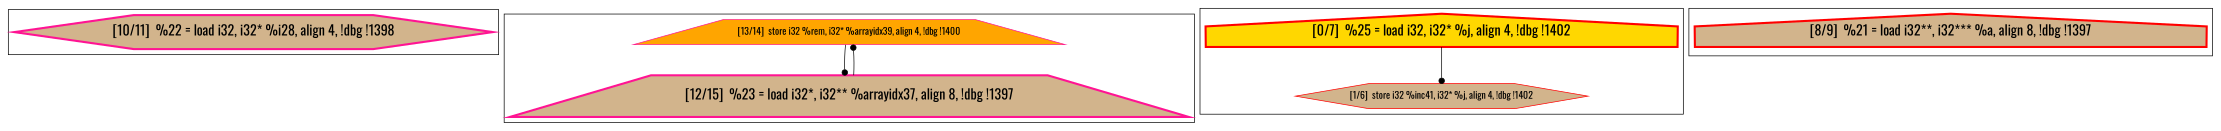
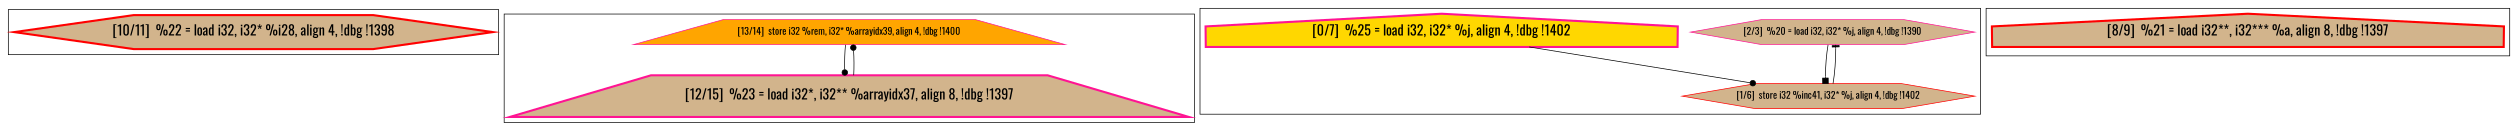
node "[10/11]  %22 = load i32, i32* %i28, align 4, !dbg !1398": color deeppink -> red
node "[0/7]  %25 = load i32, i32* %j, align 4, !dbg !1402": color red -> deeppink
node "[2/3]  %20 = load i32, i32* %j, align 4, !dbg !1390": added
